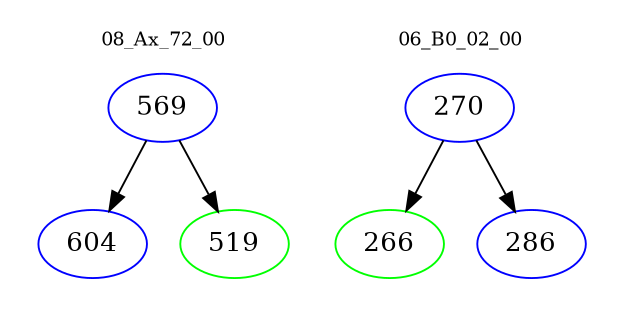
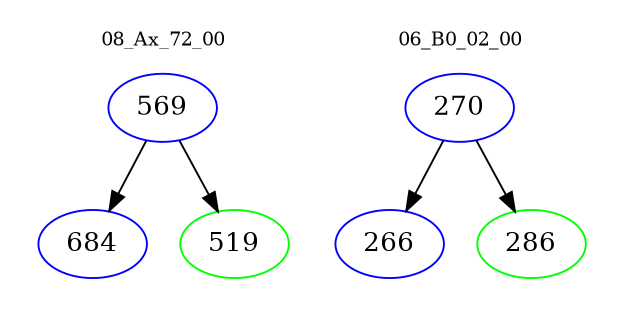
node "604": label "604" -> "684"
node "266": color green -> blue
node "286": color blue -> green
